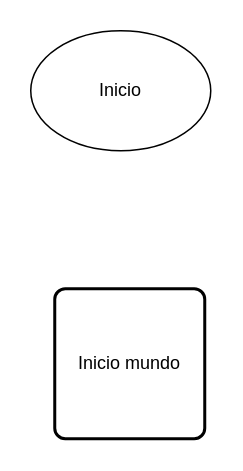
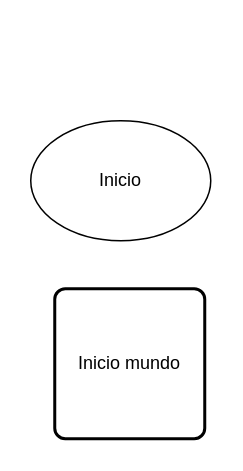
node "Inicio": moved (121, 91) -> (121, 181)
